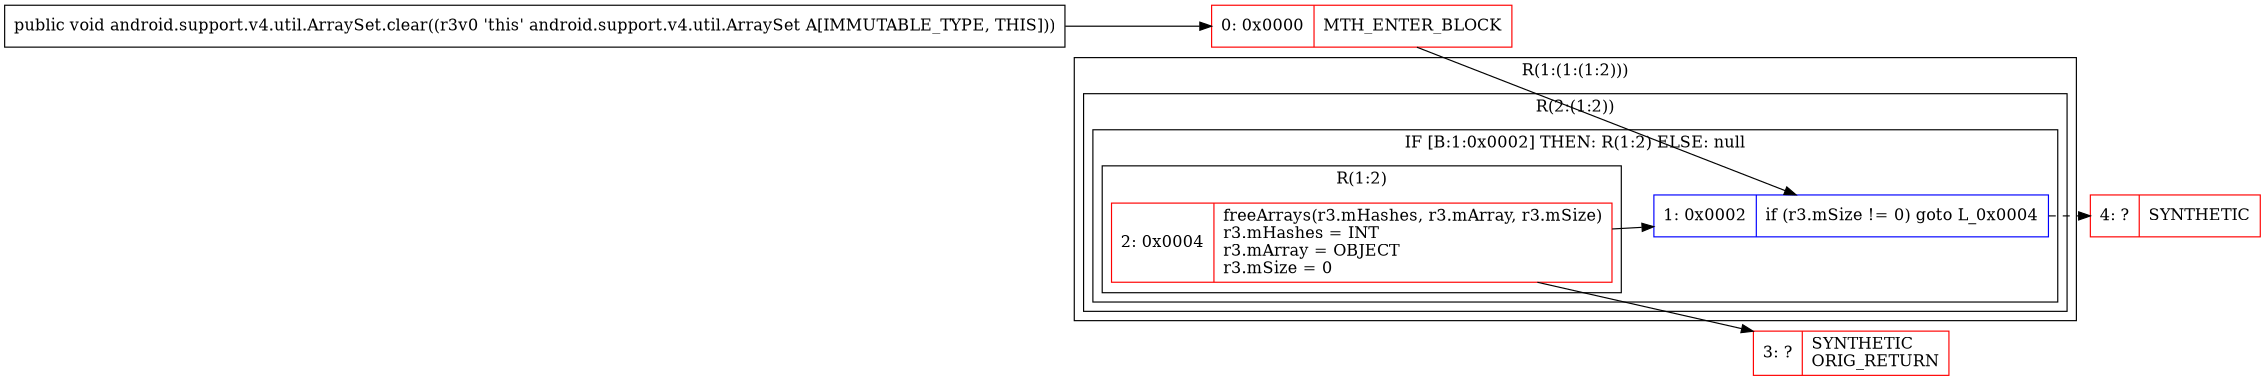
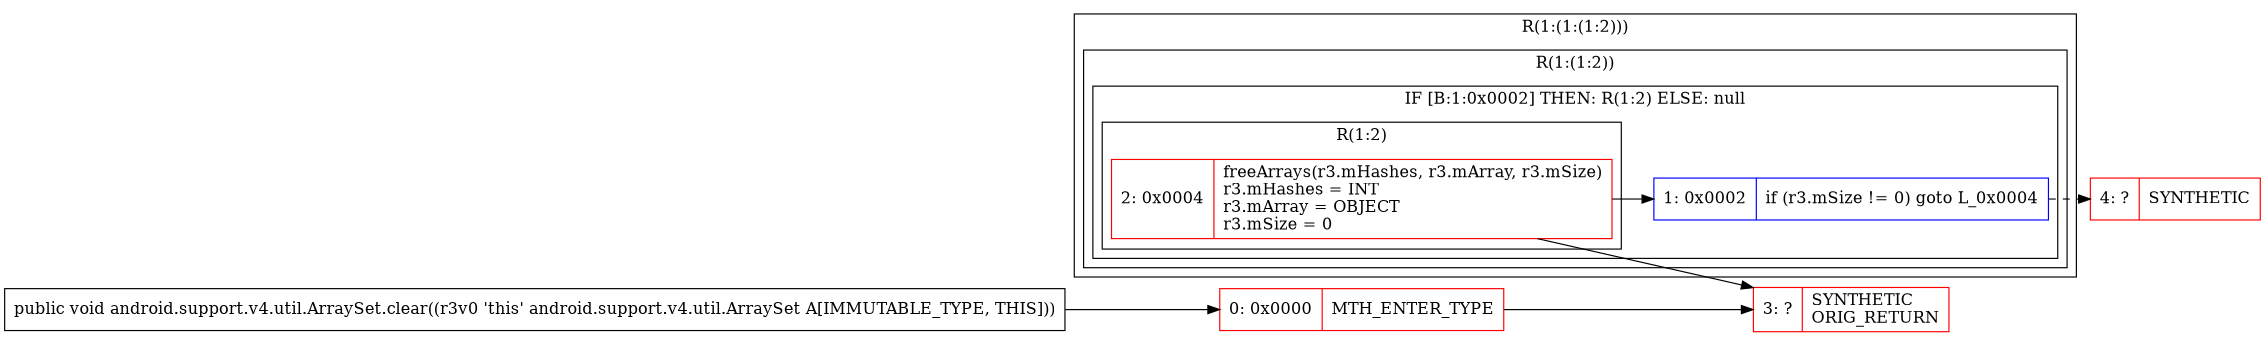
node "0: 0x0000": text "MTH_ENTER_BLOCK" -> "MTH_ENTER_TYPE"
cluster "R(2:(1:2))": label "R(2:(1:2))" -> "R(1:(1:2))"
edge "0: 0x0000" -> "1: 0x0002": now "0: 0x0000" -> "3: ?"
